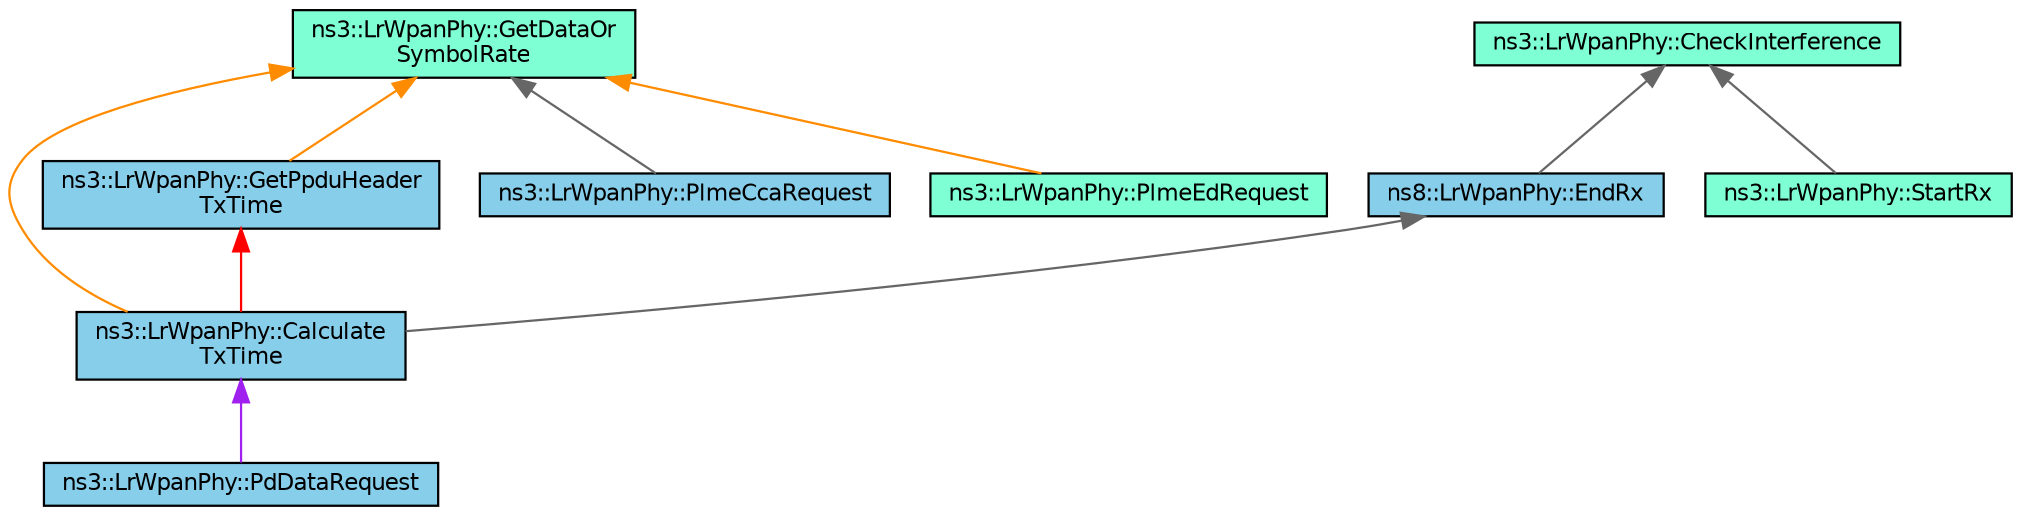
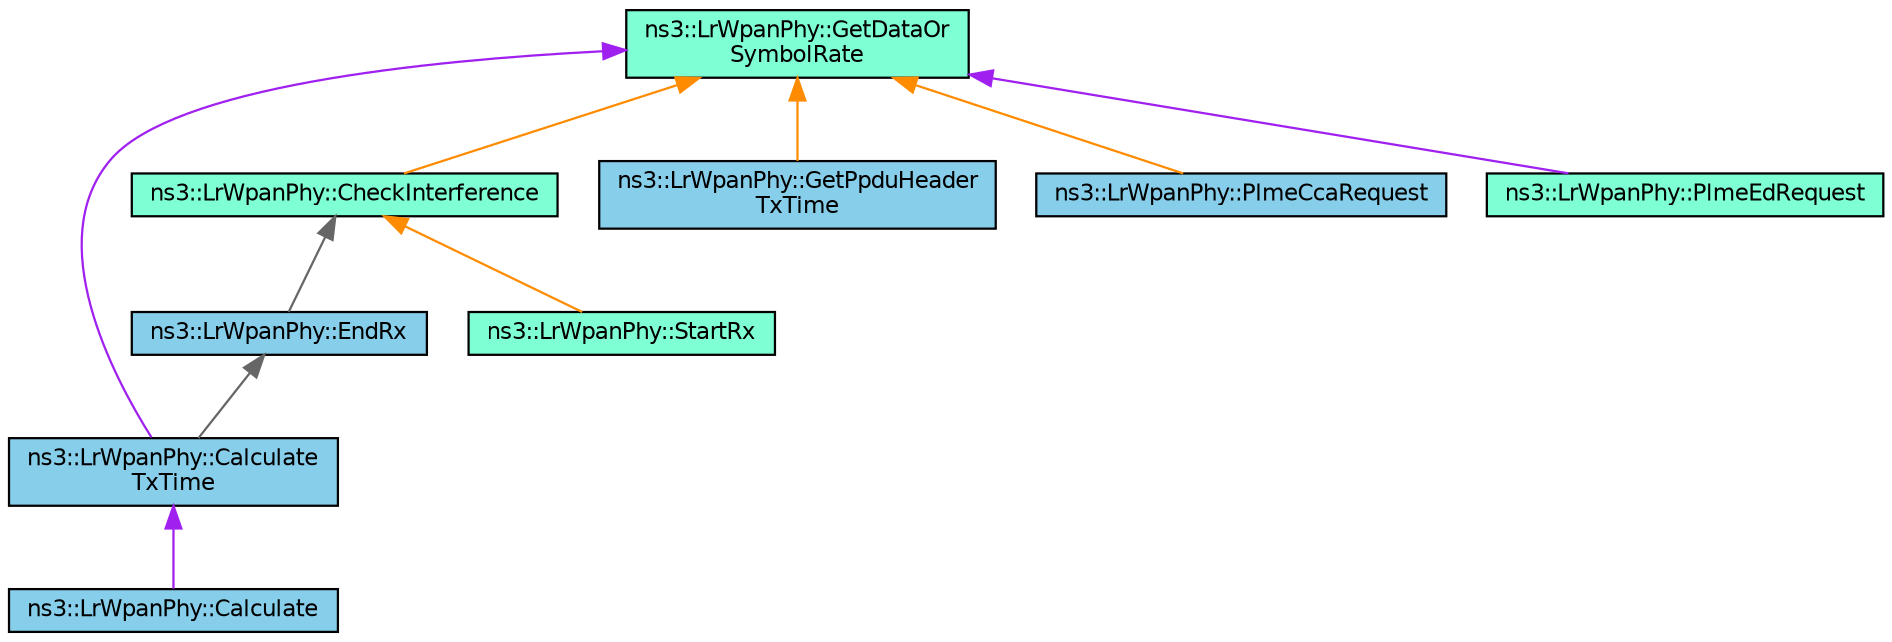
edge "ns3::LrWpanPhy::StartRx" -> "ns3::LrWpanPhy::CheckInterference": color gray40 -> darkorange
edge "ns3::LrWpanPhy::PlmeEdRequest" -> "ns3::LrWpanPhy::GetDataOr SymbolRate": color darkorange -> purple
edge "ns3::LrWpanPhy::CheckInterference" -> "ns3::LrWpanPhy::GetDataOr SymbolRate": added
edge "ns3::LrWpanPhy::PlmeCcaRequest" -> "ns3::LrWpanPhy::GetDataOr SymbolRate": color gray40 -> darkorange
edge "ns3::LrWpanPhy::Calculate TxTime" -> "ns3::LrWpanPhy::GetDataOr SymbolRate": color darkorange -> purple
node "ns8::LrWpanPhy::EndRx": label "ns8::LrWpanPhy::EndRx" -> "ns3::LrWpanPhy::EndRx"
edge "ns3::LrWpanPhy::Calculate TxTime" -> "ns3::LrWpanPhy::GetPpduHeader TxTime": removed
node "ns3::LrWpanPhy::PdDataRequest": label "ns3::LrWpanPhy::PdDataRequest" -> "ns3::LrWpanPhy::Calculate"
